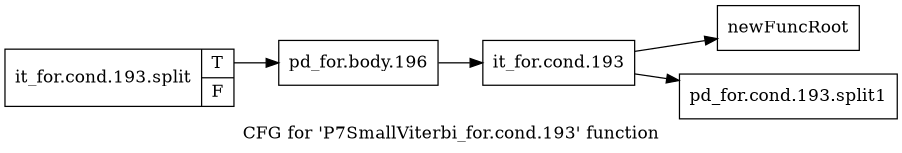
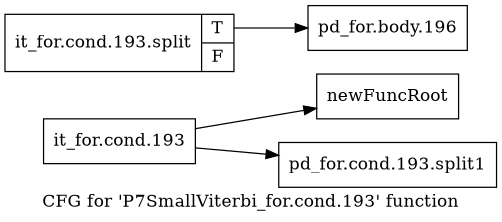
edge "pd_for.body.196" -> "it_for.cond.193": removed
